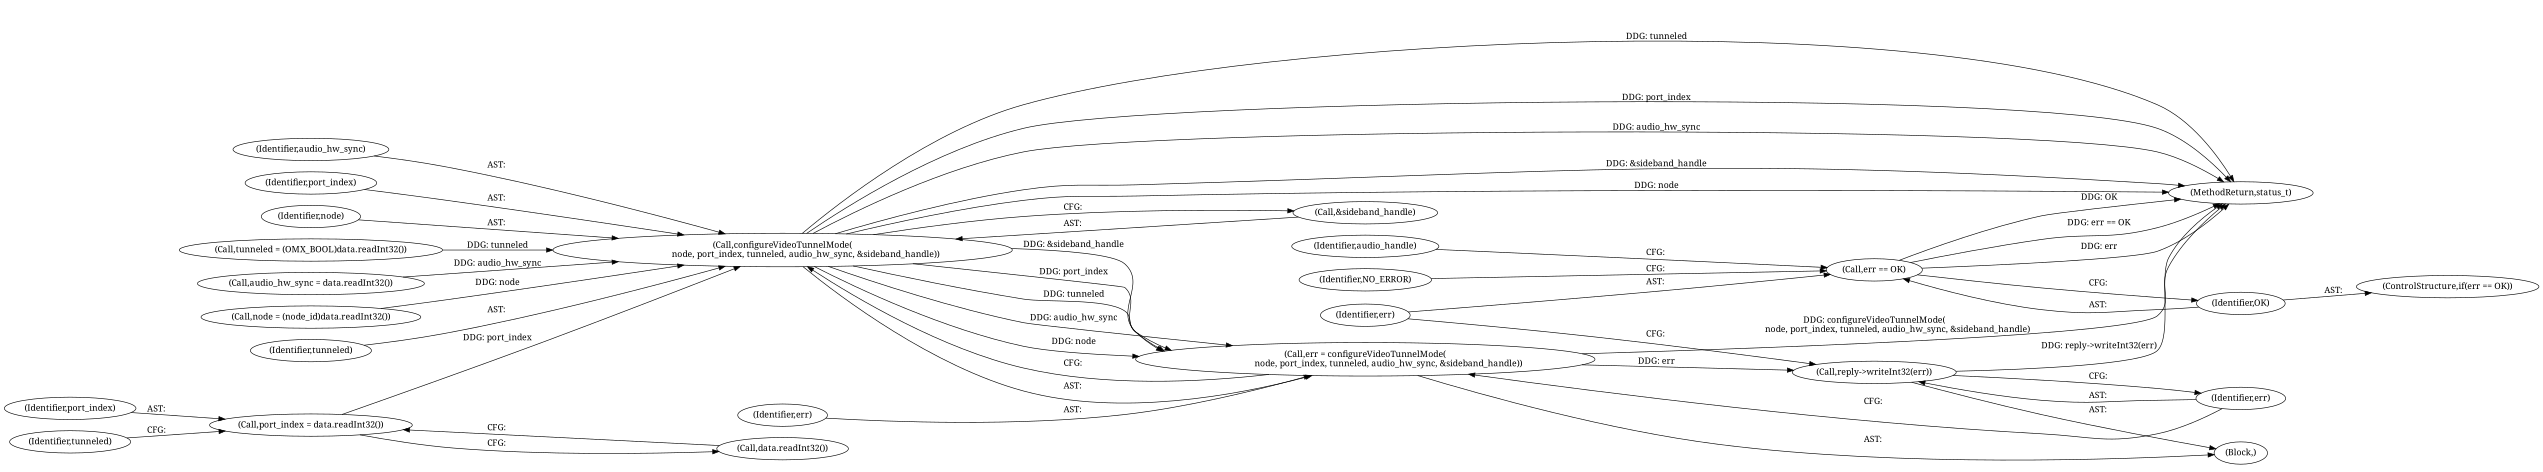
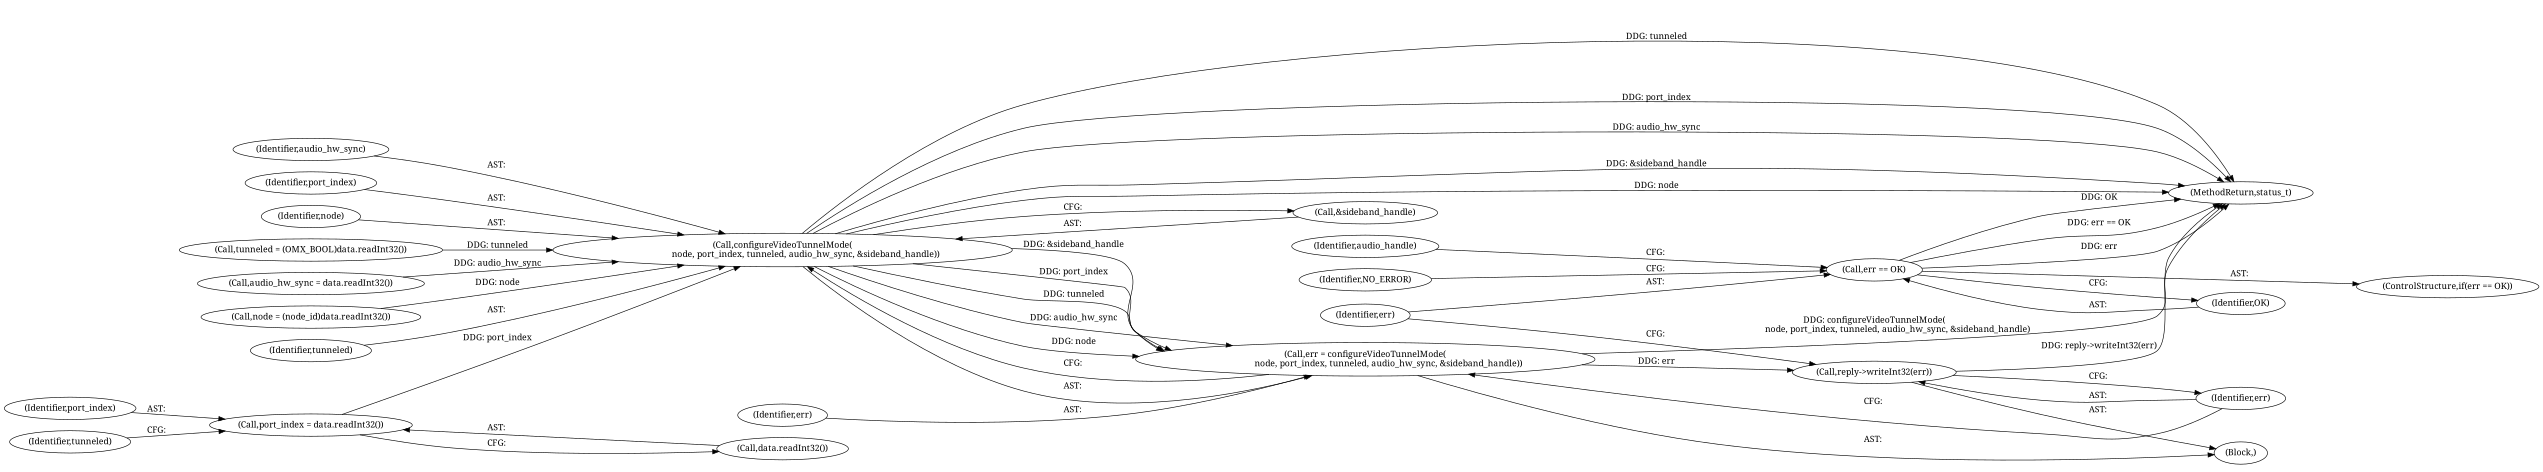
edge "(Identifier,OK)" -> "(ControlStructure,if(err == OK))": now "(Call,err == OK)" -> "(ControlStructure,if(err == OK))"
edge "(Call,data.readInt32())" -> "(Call,port_index = data.readInt32())": label "CFG: " -> "AST: "
